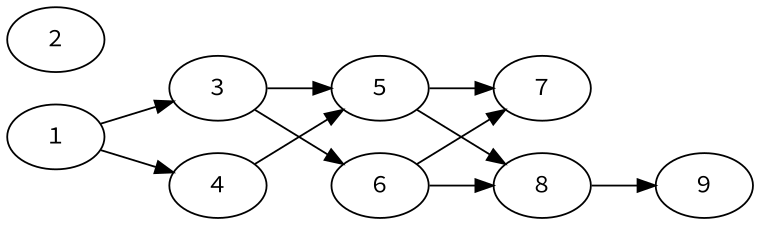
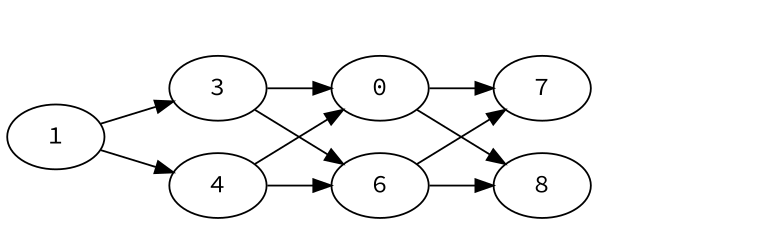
node "2": removed
node "5": label "5" -> "0"
edge "4" -> "6": added
node "9": removed
